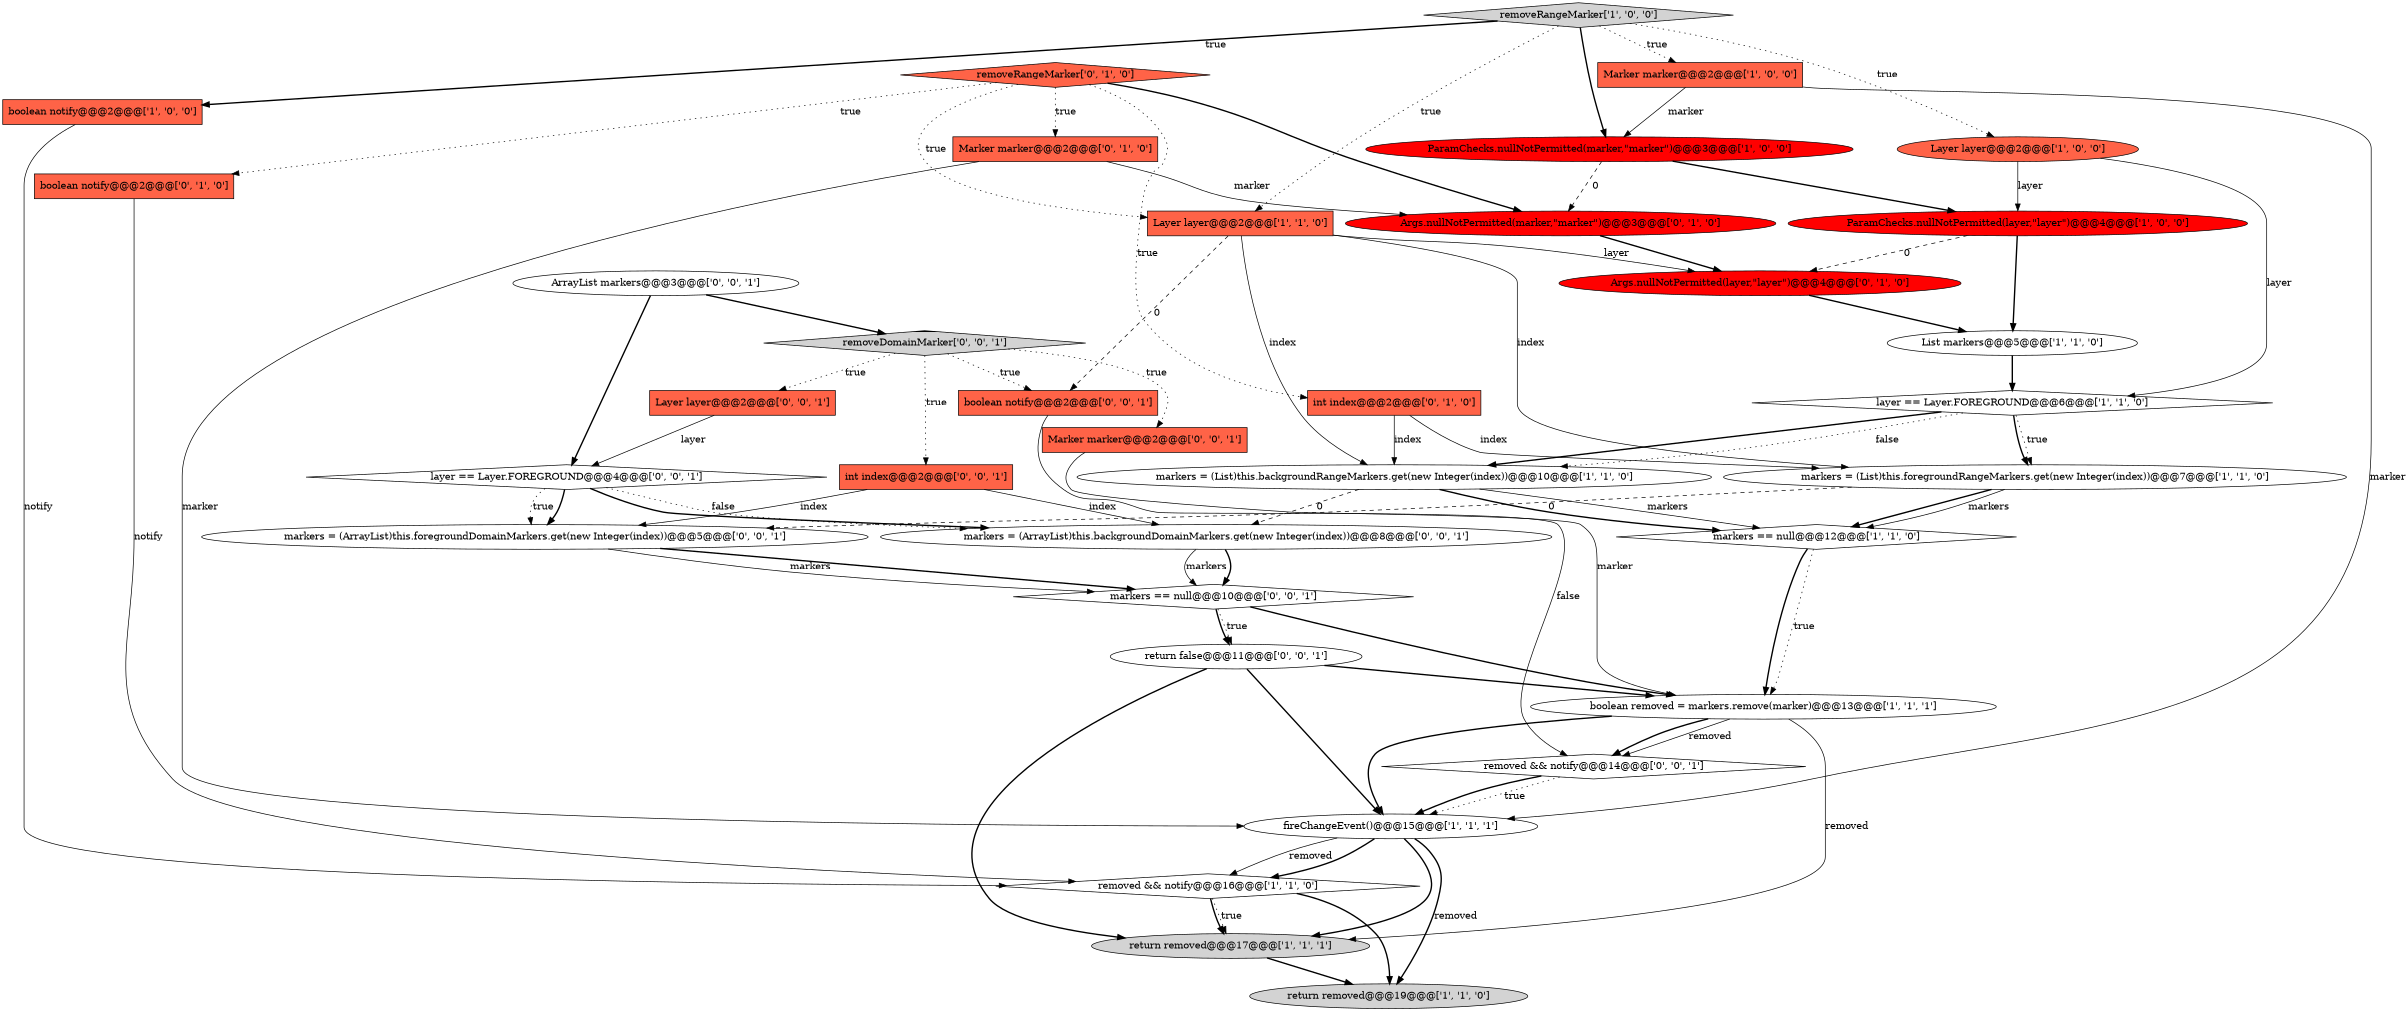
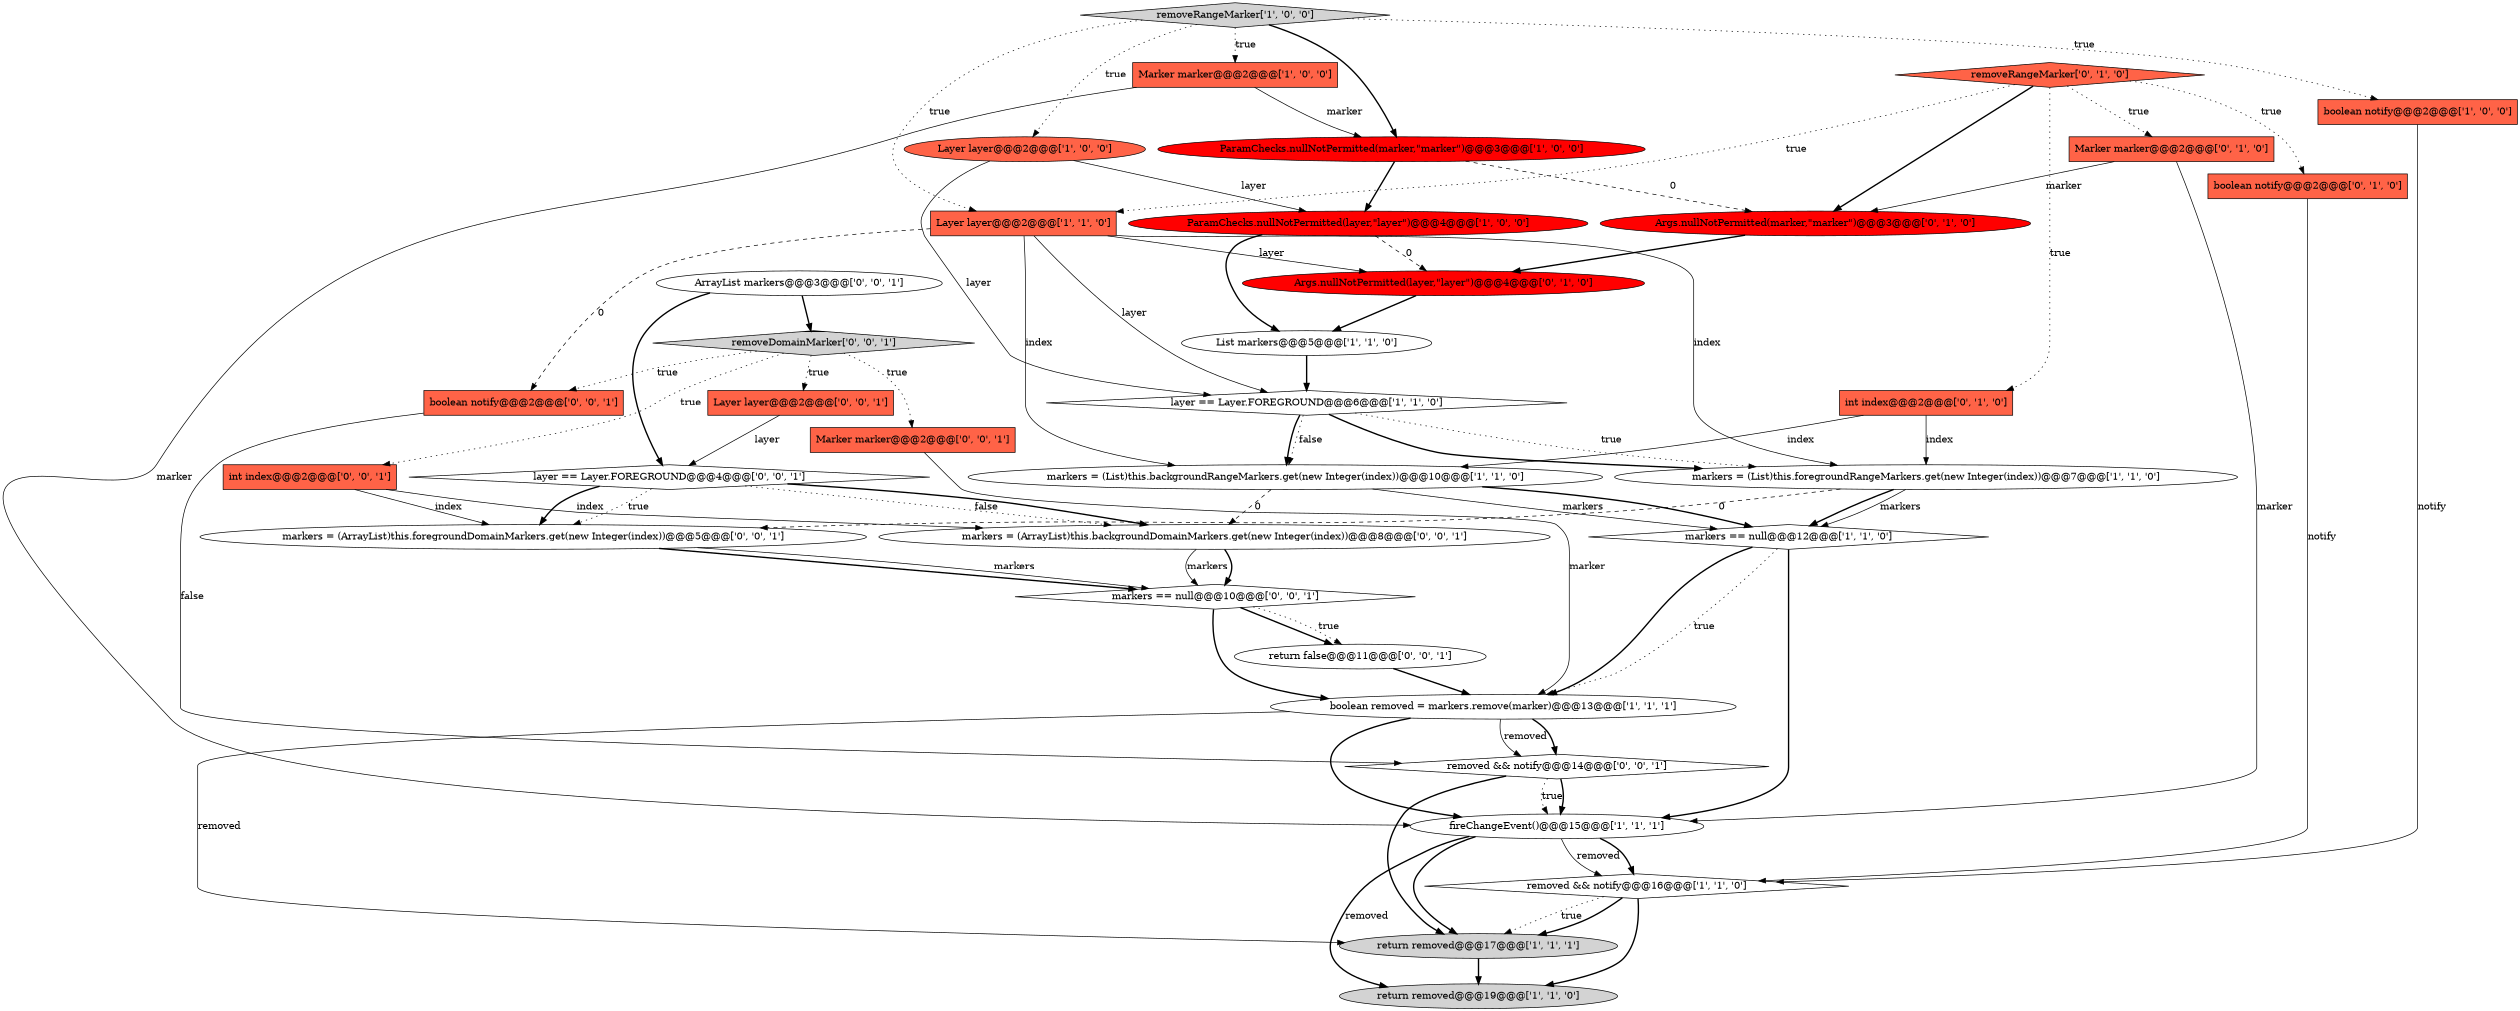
edge "removeRangeMarker['1', '0', '0']" -> "boolean notify@@@2@@@['1', '0', '0']": style bold -> dotted
edge "Layer layer@@@2@@@['1', '1', '0']" -> "layer == Layer.FOREGROUND@@@6@@@['1', '1', '0']": added, label "layer"
edge "return false@@@11@@@['0', '0', '1']" -> "fireChangeEvent()@@@15@@@['1', '1', '1']": now "markers == null@@@12@@@['1', '1', '0']" -> "fireChangeEvent()@@@15@@@['1', '1', '1']"
edge "return false@@@11@@@['0', '0', '1']" -> "return removed@@@17@@@['1', '1', '1']": now "removed && notify@@@14@@@['0', '0', '1']" -> "return removed@@@17@@@['1', '1', '1']"
